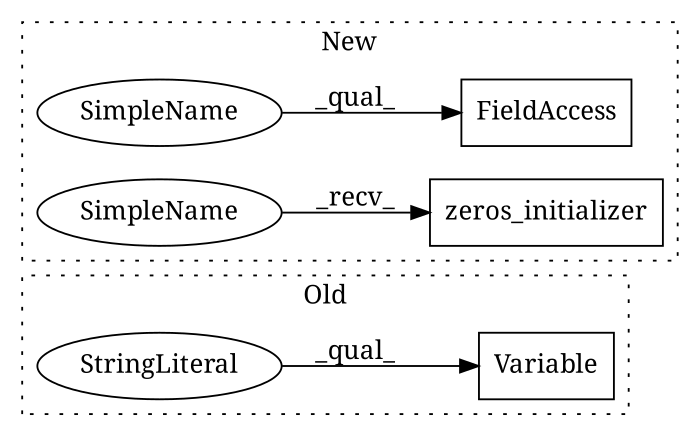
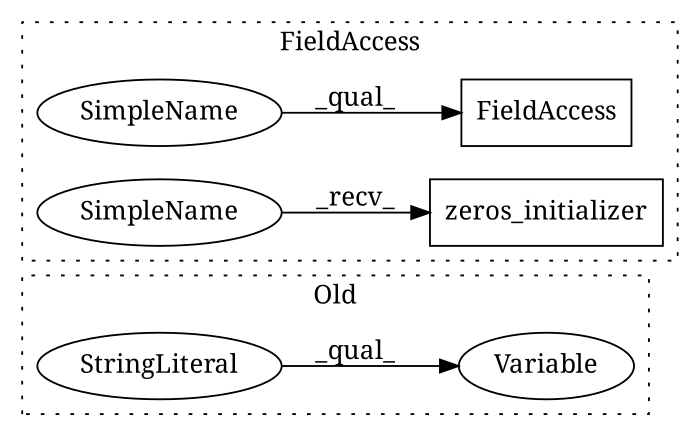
cluster "New": label "New" -> "FieldAccess"
node "Variable": shape box -> ellipse
